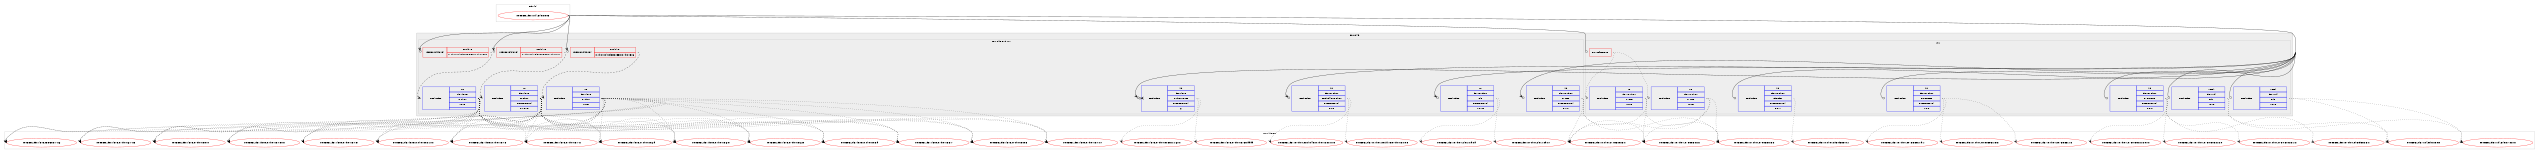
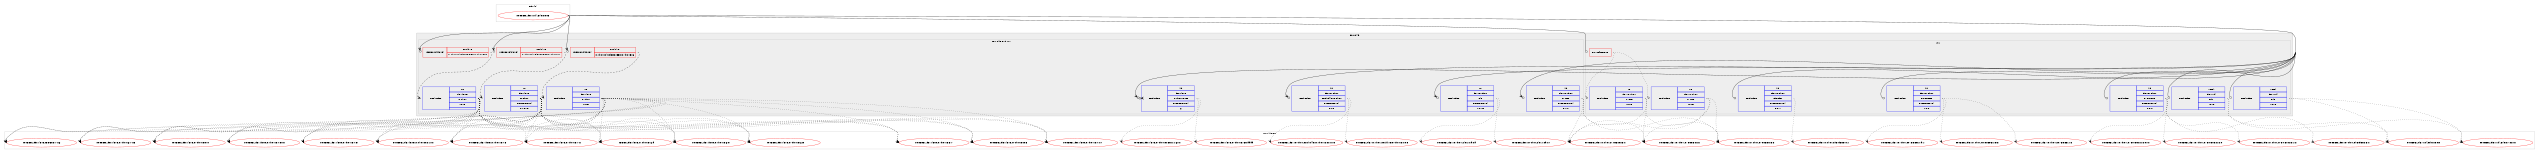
node "portage://dev-lang/python-3.6.9": label "portage://dev-lang/python-3.6.9" -> "target://dev-lang/python-3.6.9"
node "portage://dev-lang/python-3.5.9": removed
